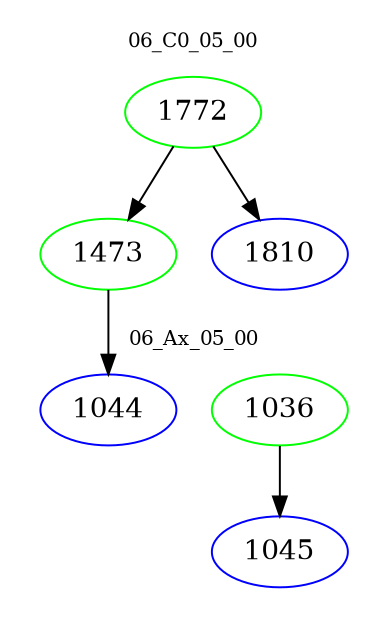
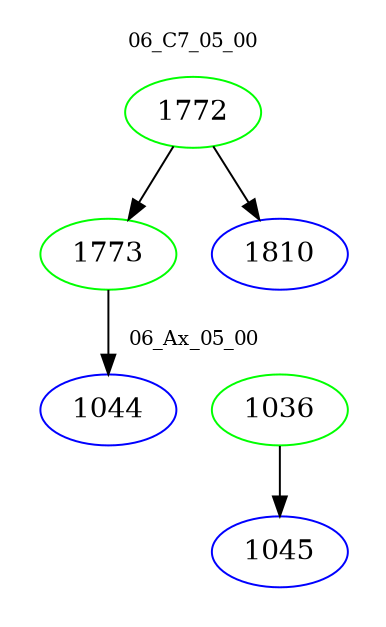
cluster "06_C0_05_00": label "06_C0_05_00" -> "06_C7_05_00"
node "1473": label "1473" -> "1773"
